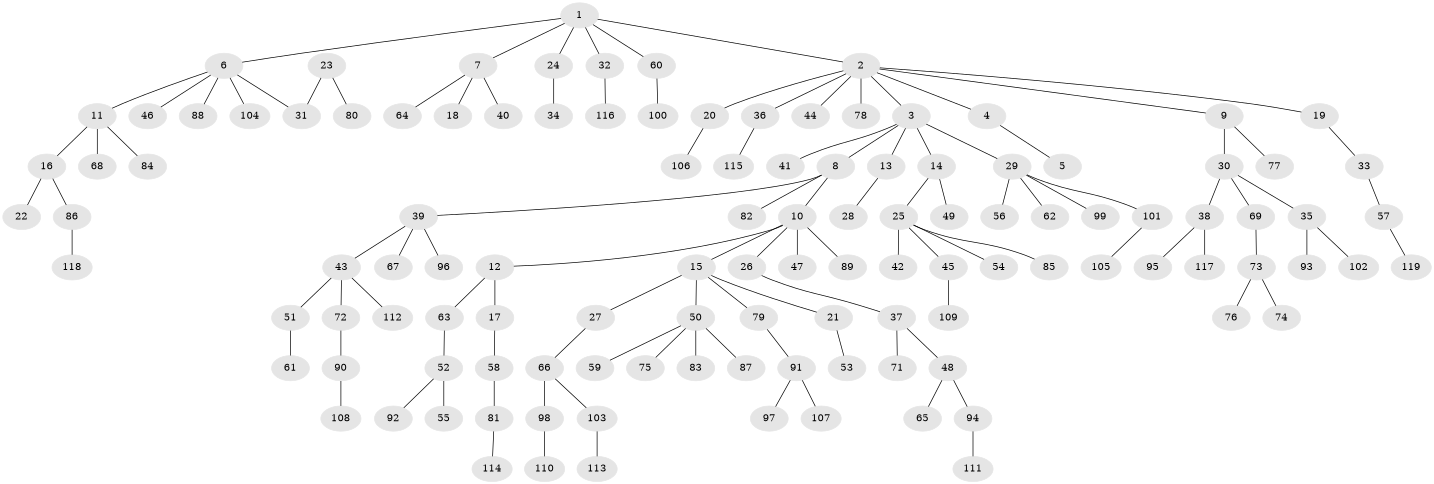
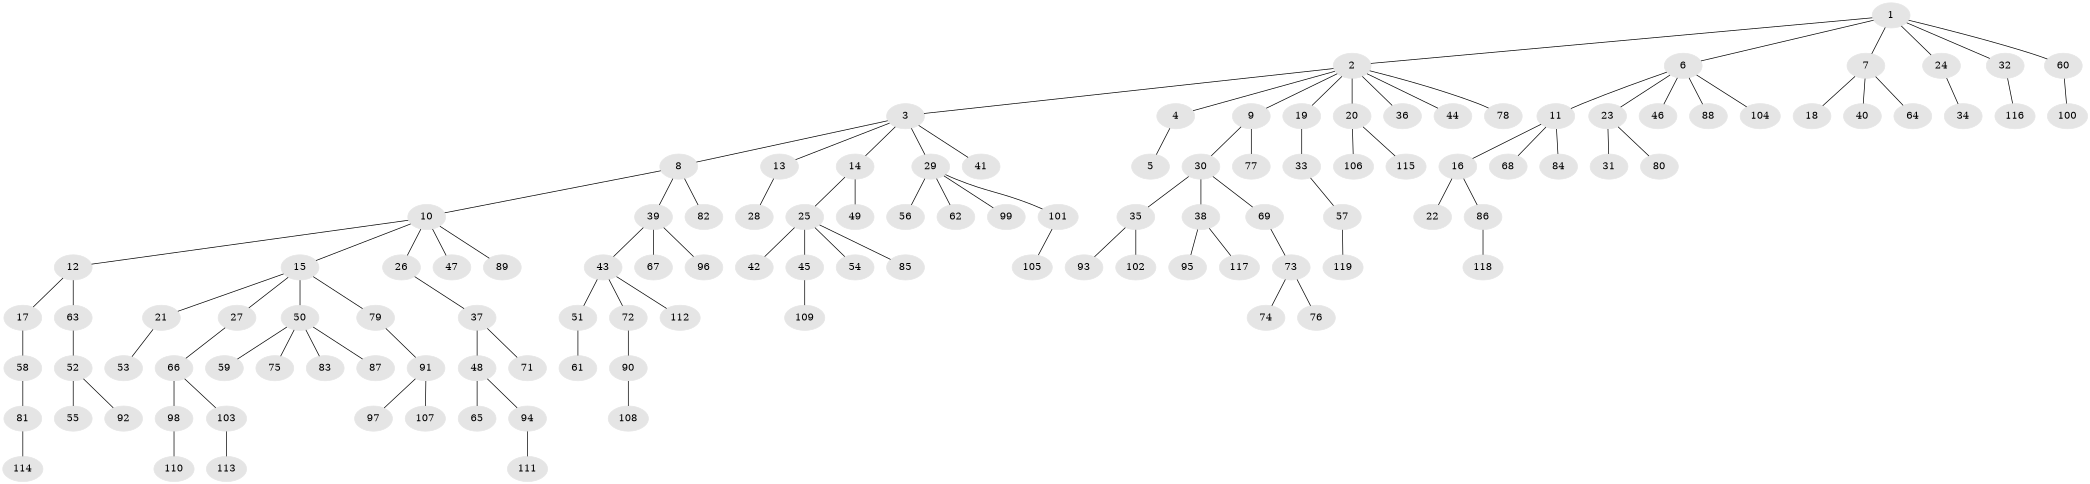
edge "6" -- "31": now "6" -- "23"
edge "36" -- "115": now "20" -- "115"
